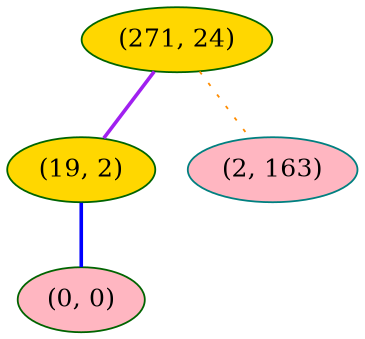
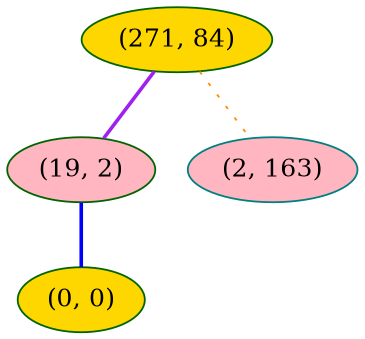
node "(271, 24)": label "(271, 24)" -> "(271, 84)"
node "(19, 2)": fillcolor gold -> lightpink
node "(0, 0)": fillcolor lightpink -> gold
